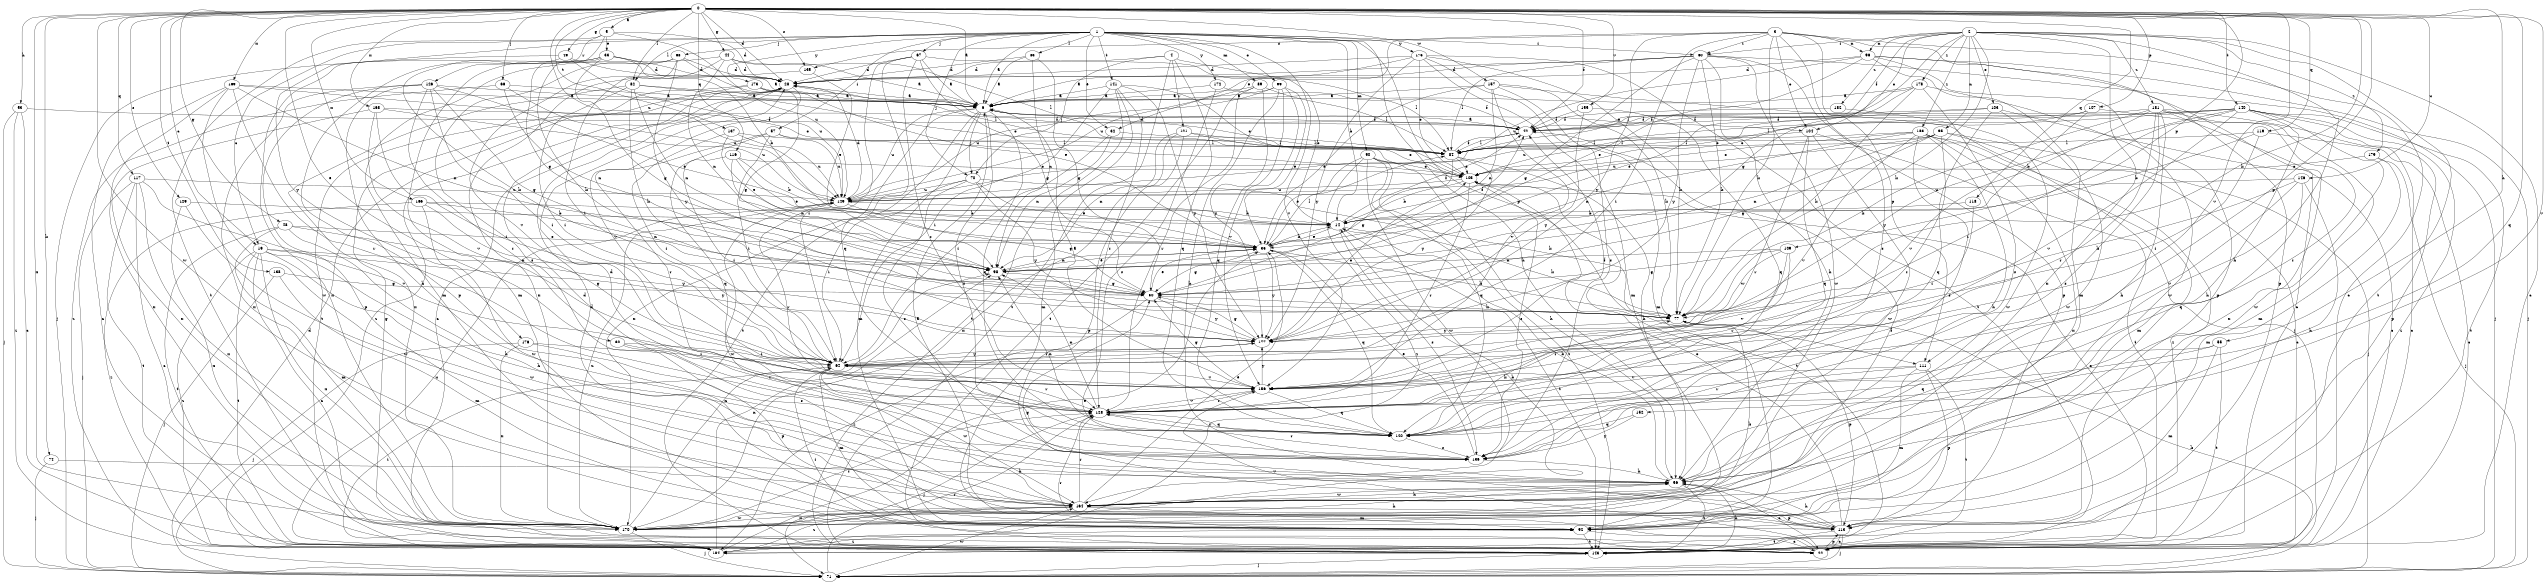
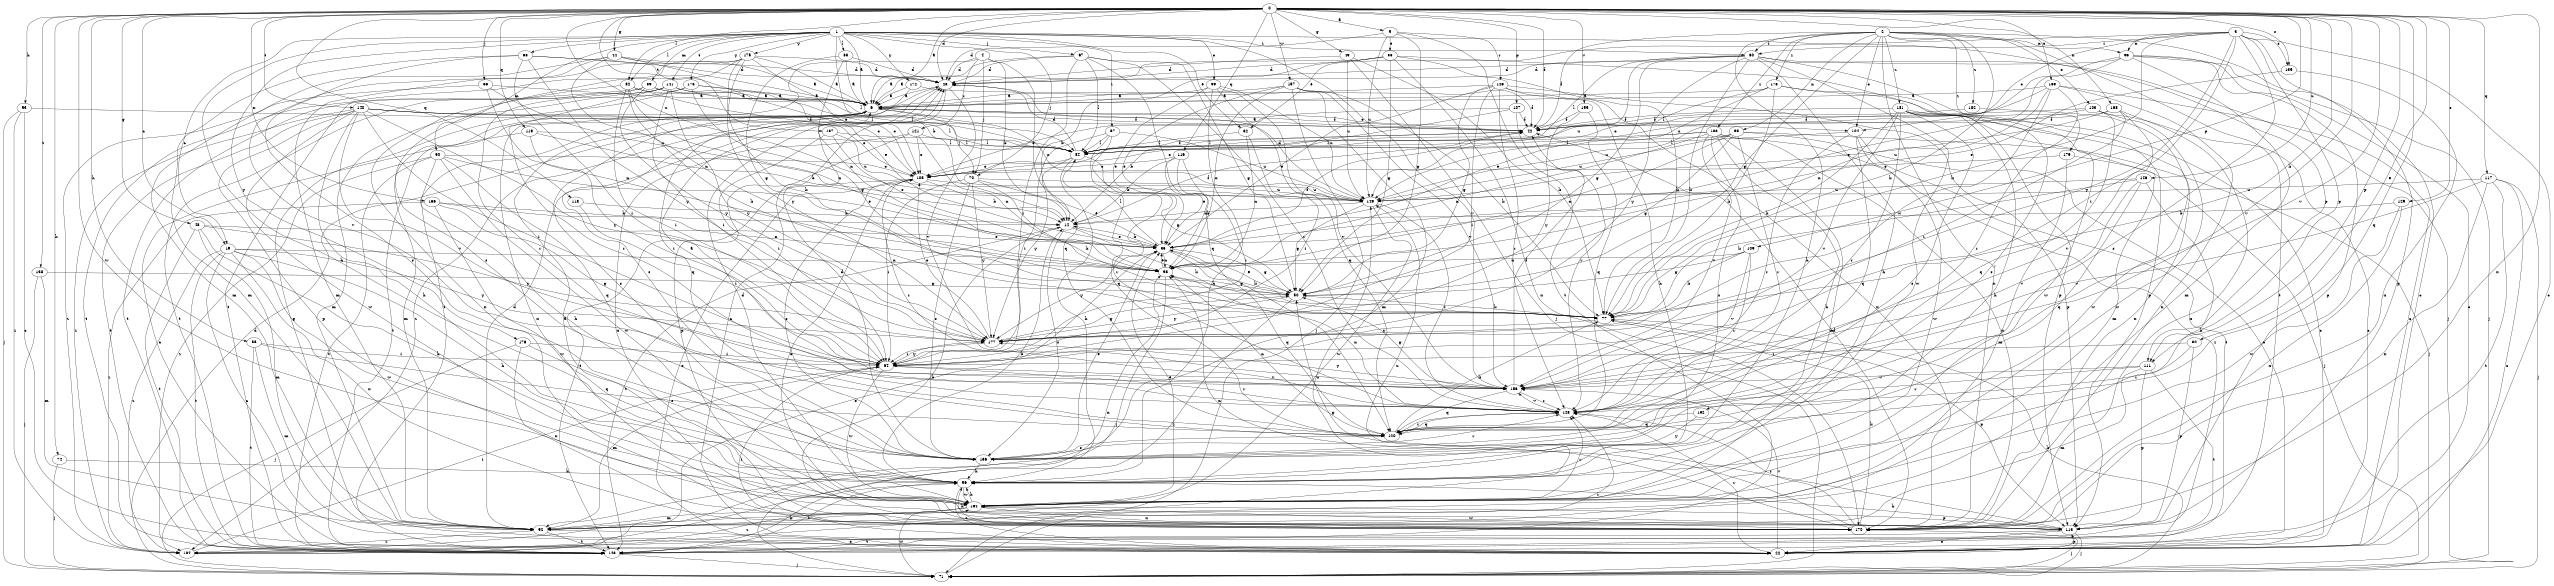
edge "109" -> "77": label "w" -> "k"
edge "169" -> "164": now "169" -> "177"
edge "128" -> "71": now "98" -> "71"
